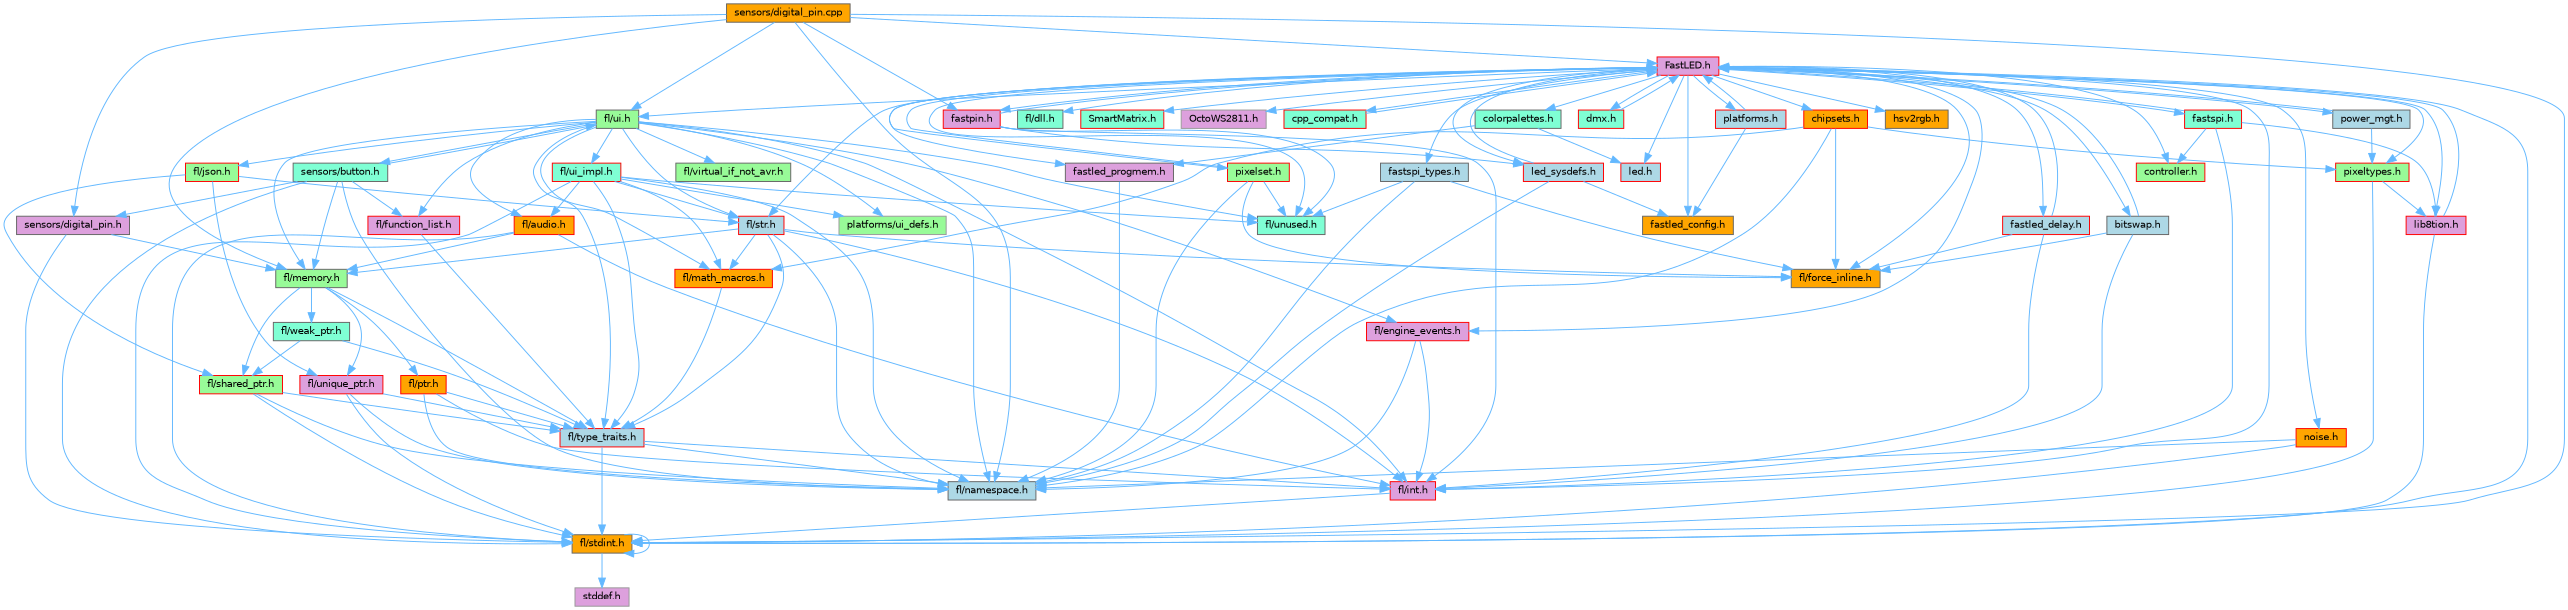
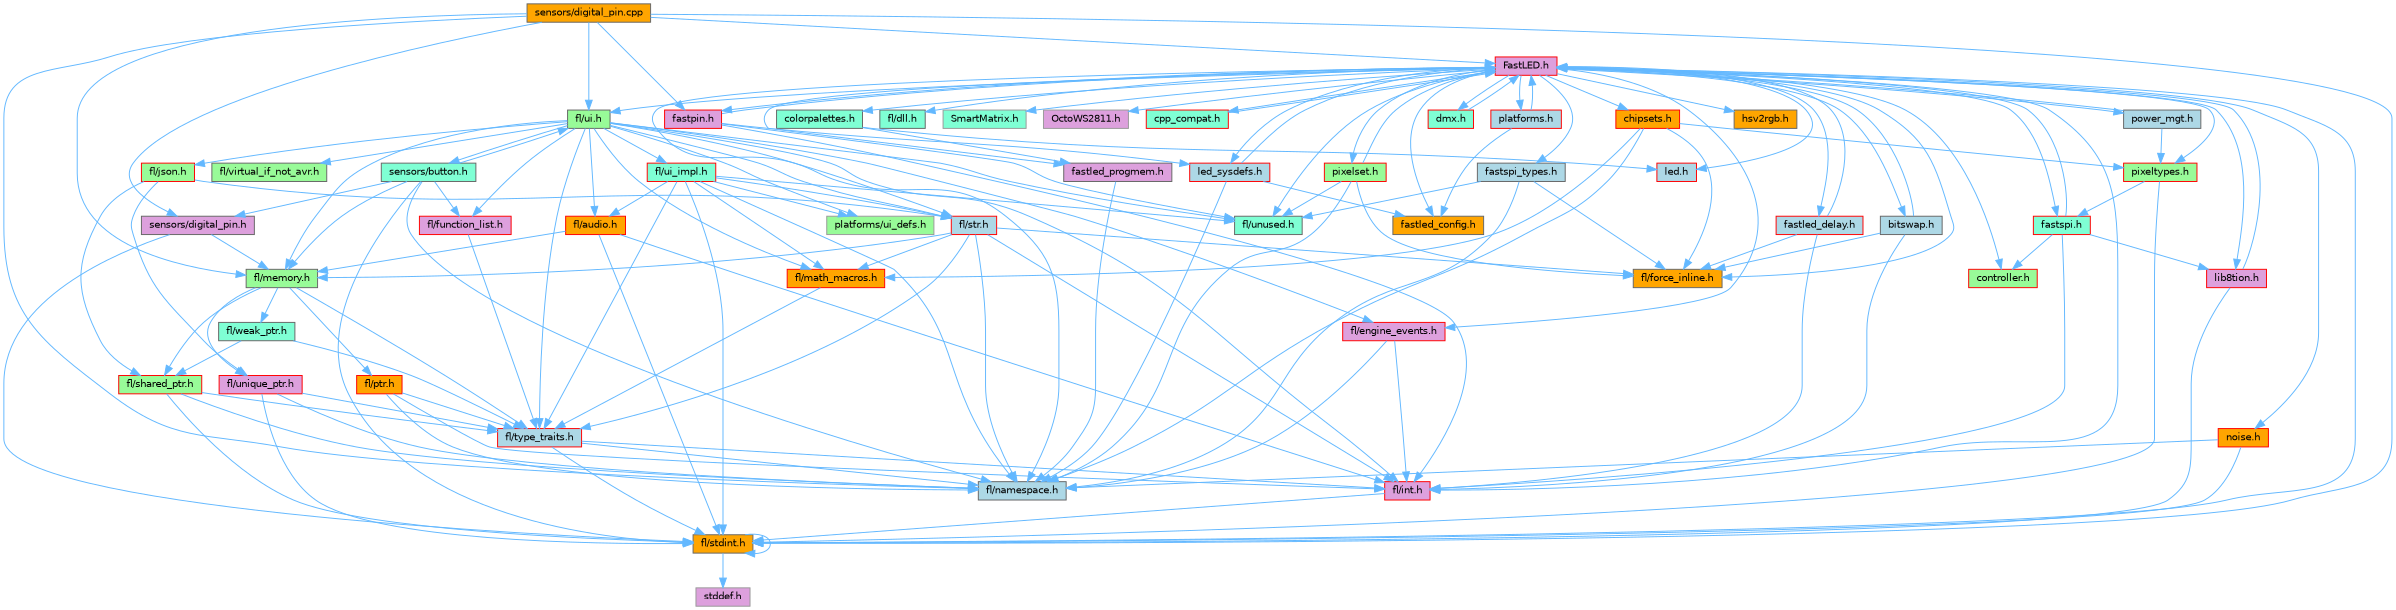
node "SmartMatrix.h": color red -> grey60
edge "pixeltypes.h" -> "lib8tion.h": now "pixeltypes.h" -> "fastspi.h"
